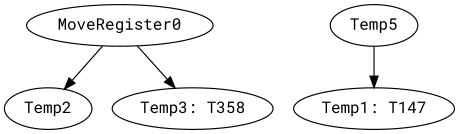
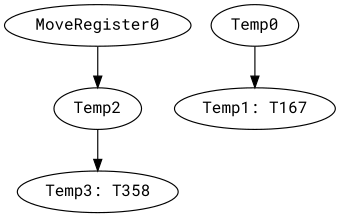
node "Temp5": label "Temp5" -> "Temp0"
edge "MoveRegister0" -> "Temp3: T358": now "Temp2" -> "Temp3: T358"
node "Temp1: T147": label "Temp1: T147" -> "Temp1: T167"
